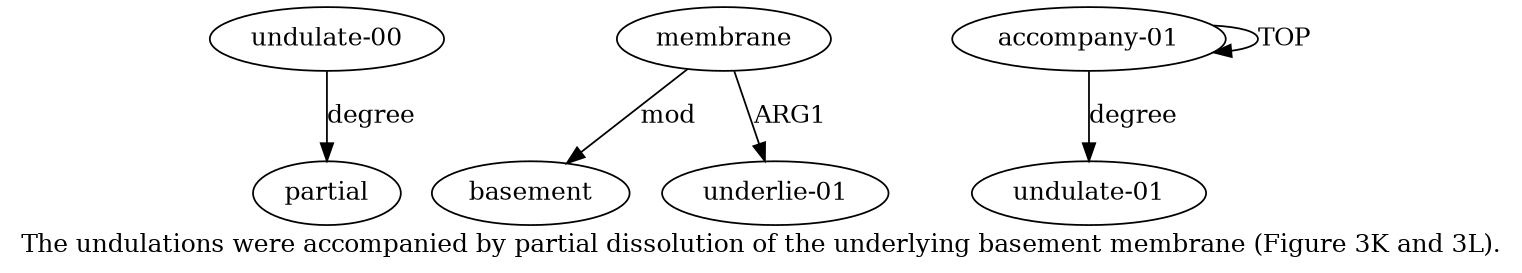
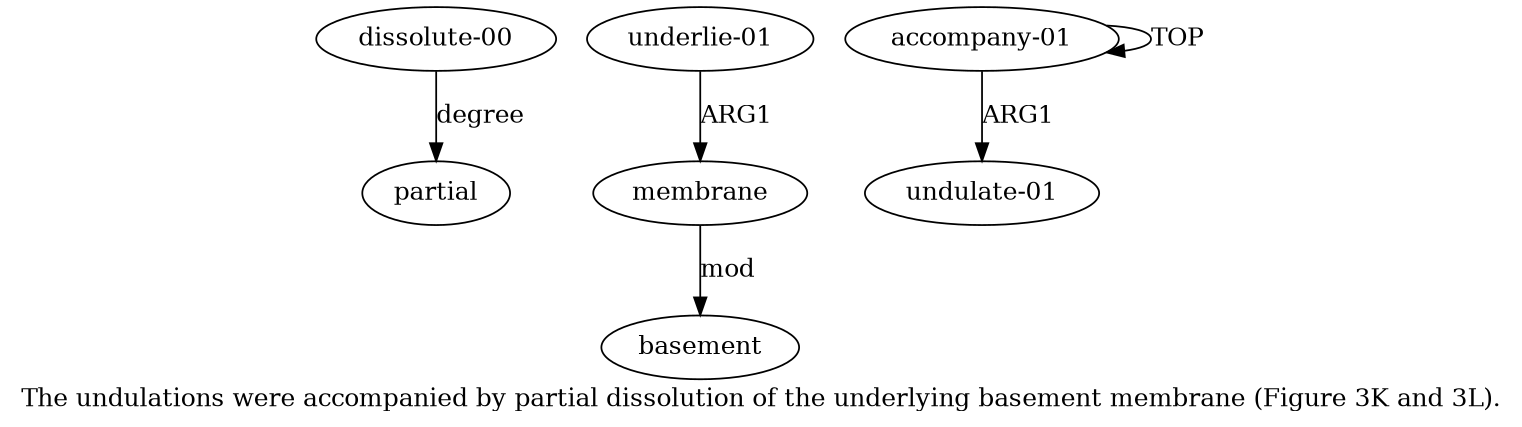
node "undulate-00": label "undulate-00" -> "dissolute-00"
edge "membrane" -> "underlie-01": reversed
edge "accompany-01" -> "undulate-01": label "degree" -> "ARG1"
